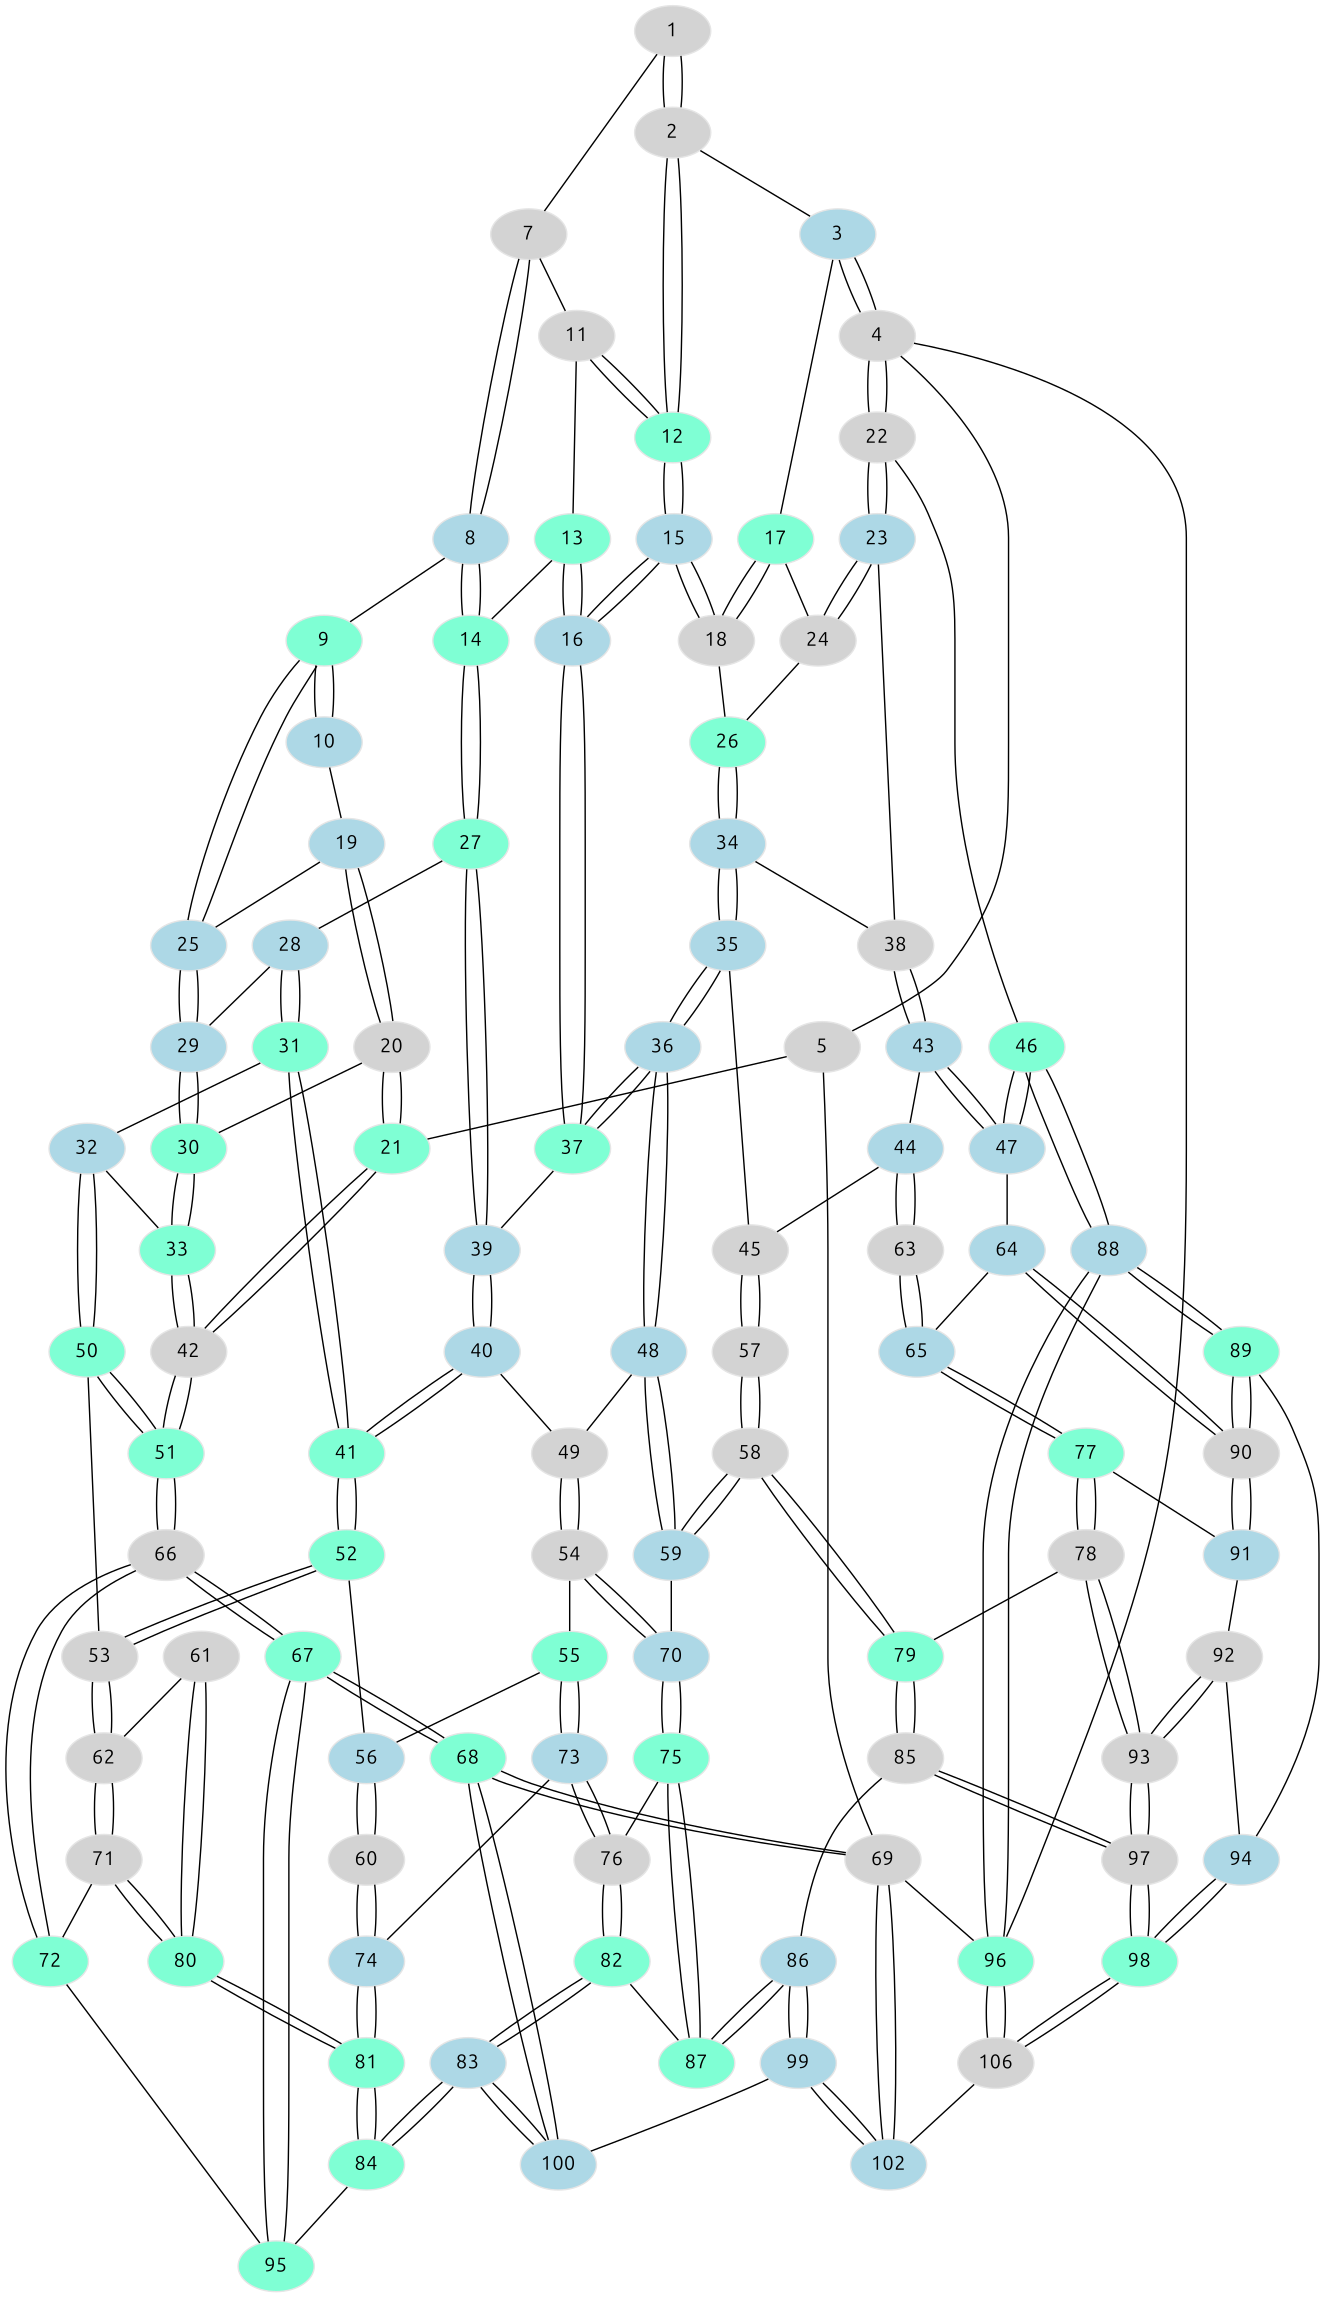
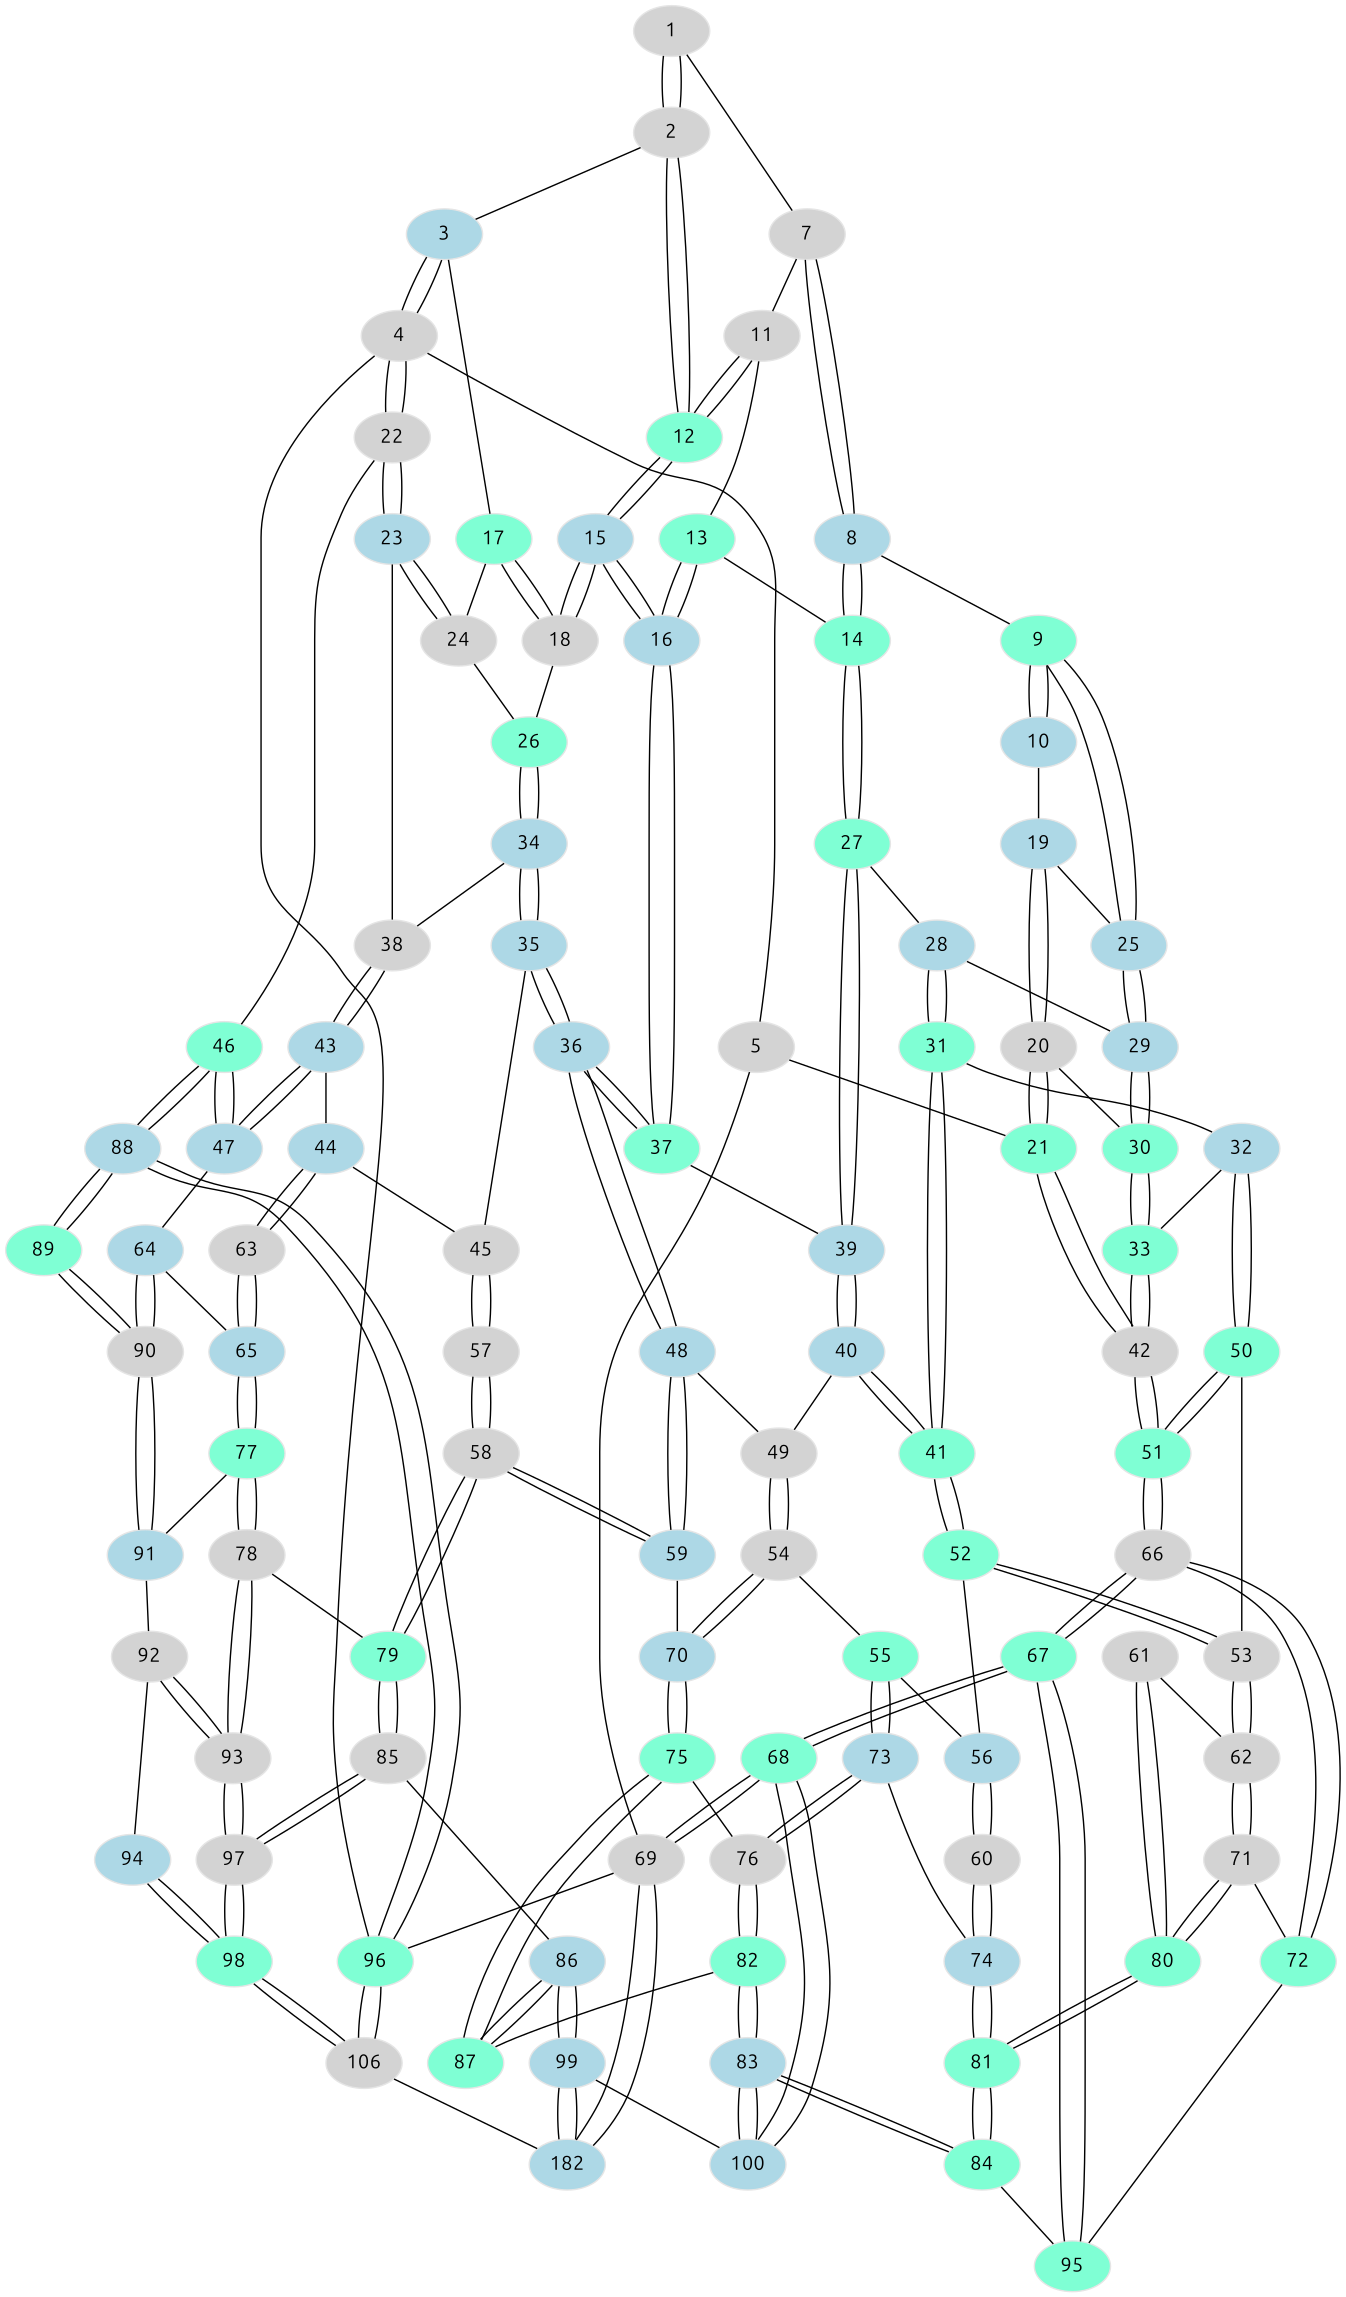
edge "89" -- "94": removed
node "102": label "102" -> "182"
